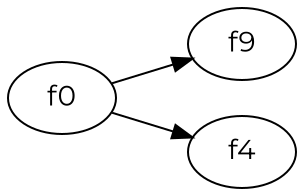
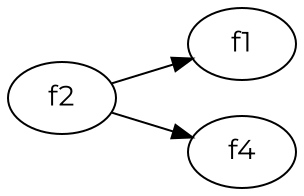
node "f9": label "f9" -> "f1"
node "f0": label "f0" -> "f2"
